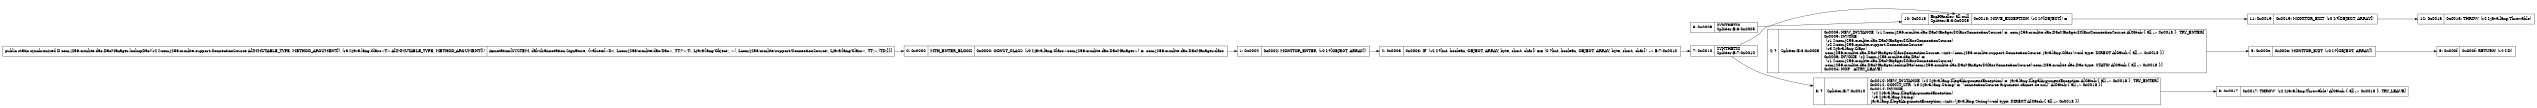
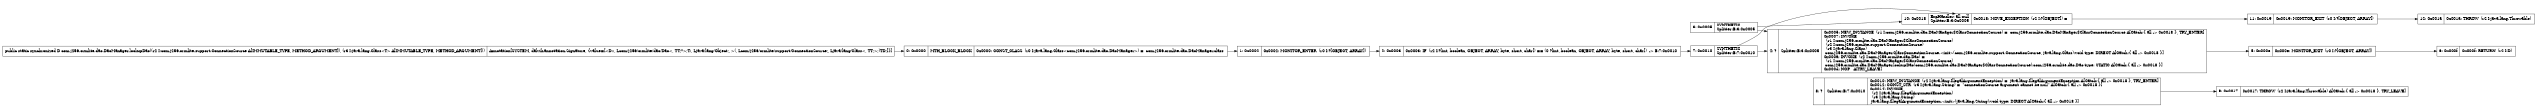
edge "3: 0x0005" -> "4: ?": added
node "4: ?": text "0x0009: INVOKE" -> "0x0007: INVOKE"
node "0: 0x0000": text "MTH_ENTER_BLOCK" -> "MTH_BLOCK_BLOCK"
edge "7: 0x0010" -> "8: ?": now "7: 0x0010" -> "4: ?"
